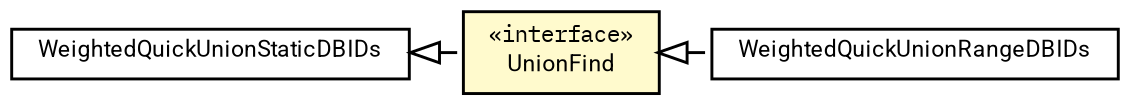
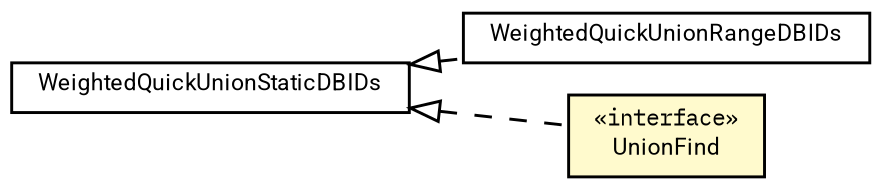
edge "WeightedQuickUnionRangeDBIDs" -> "UnionFind": now "WeightedQuickUnionRangeDBIDs" -> "WeightedQuickUnionStaticDBIDs"
